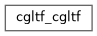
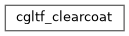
node "cgltf_cgltf": label "cgltf_cgltf" -> "cgltf_clearcoat"
